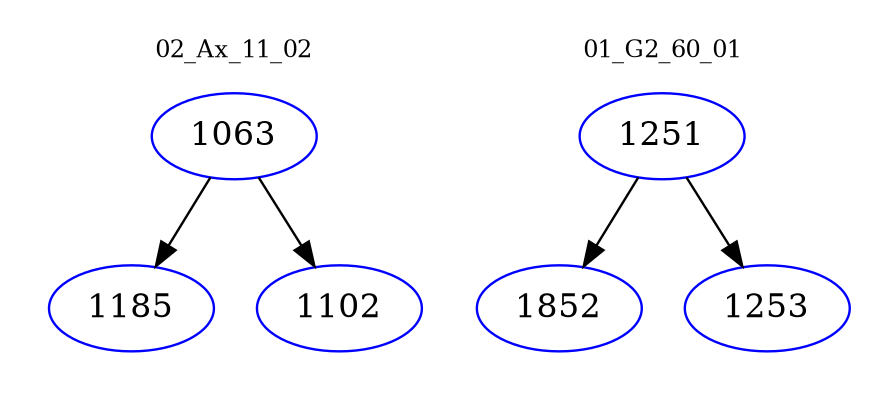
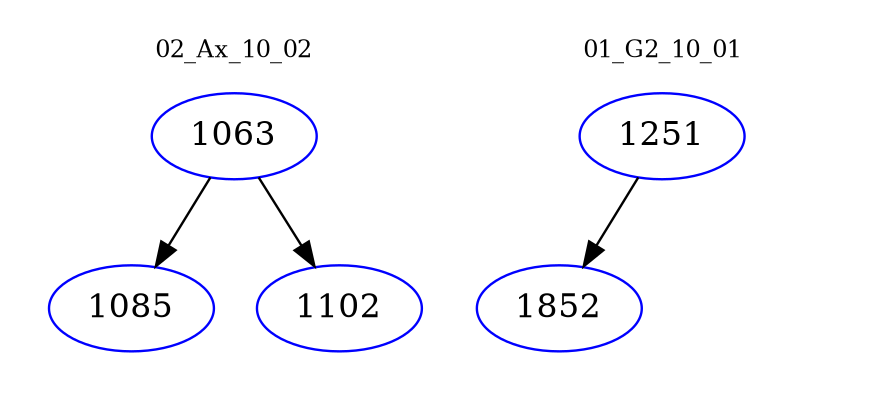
cluster "02_Ax_11_02": label "02_Ax_11_02" -> "02_Ax_10_02"
cluster "01_G2_60_01": label "01_G2_60_01" -> "01_G2_10_01"
node "1185": label "1185" -> "1085"
node "1253": removed
